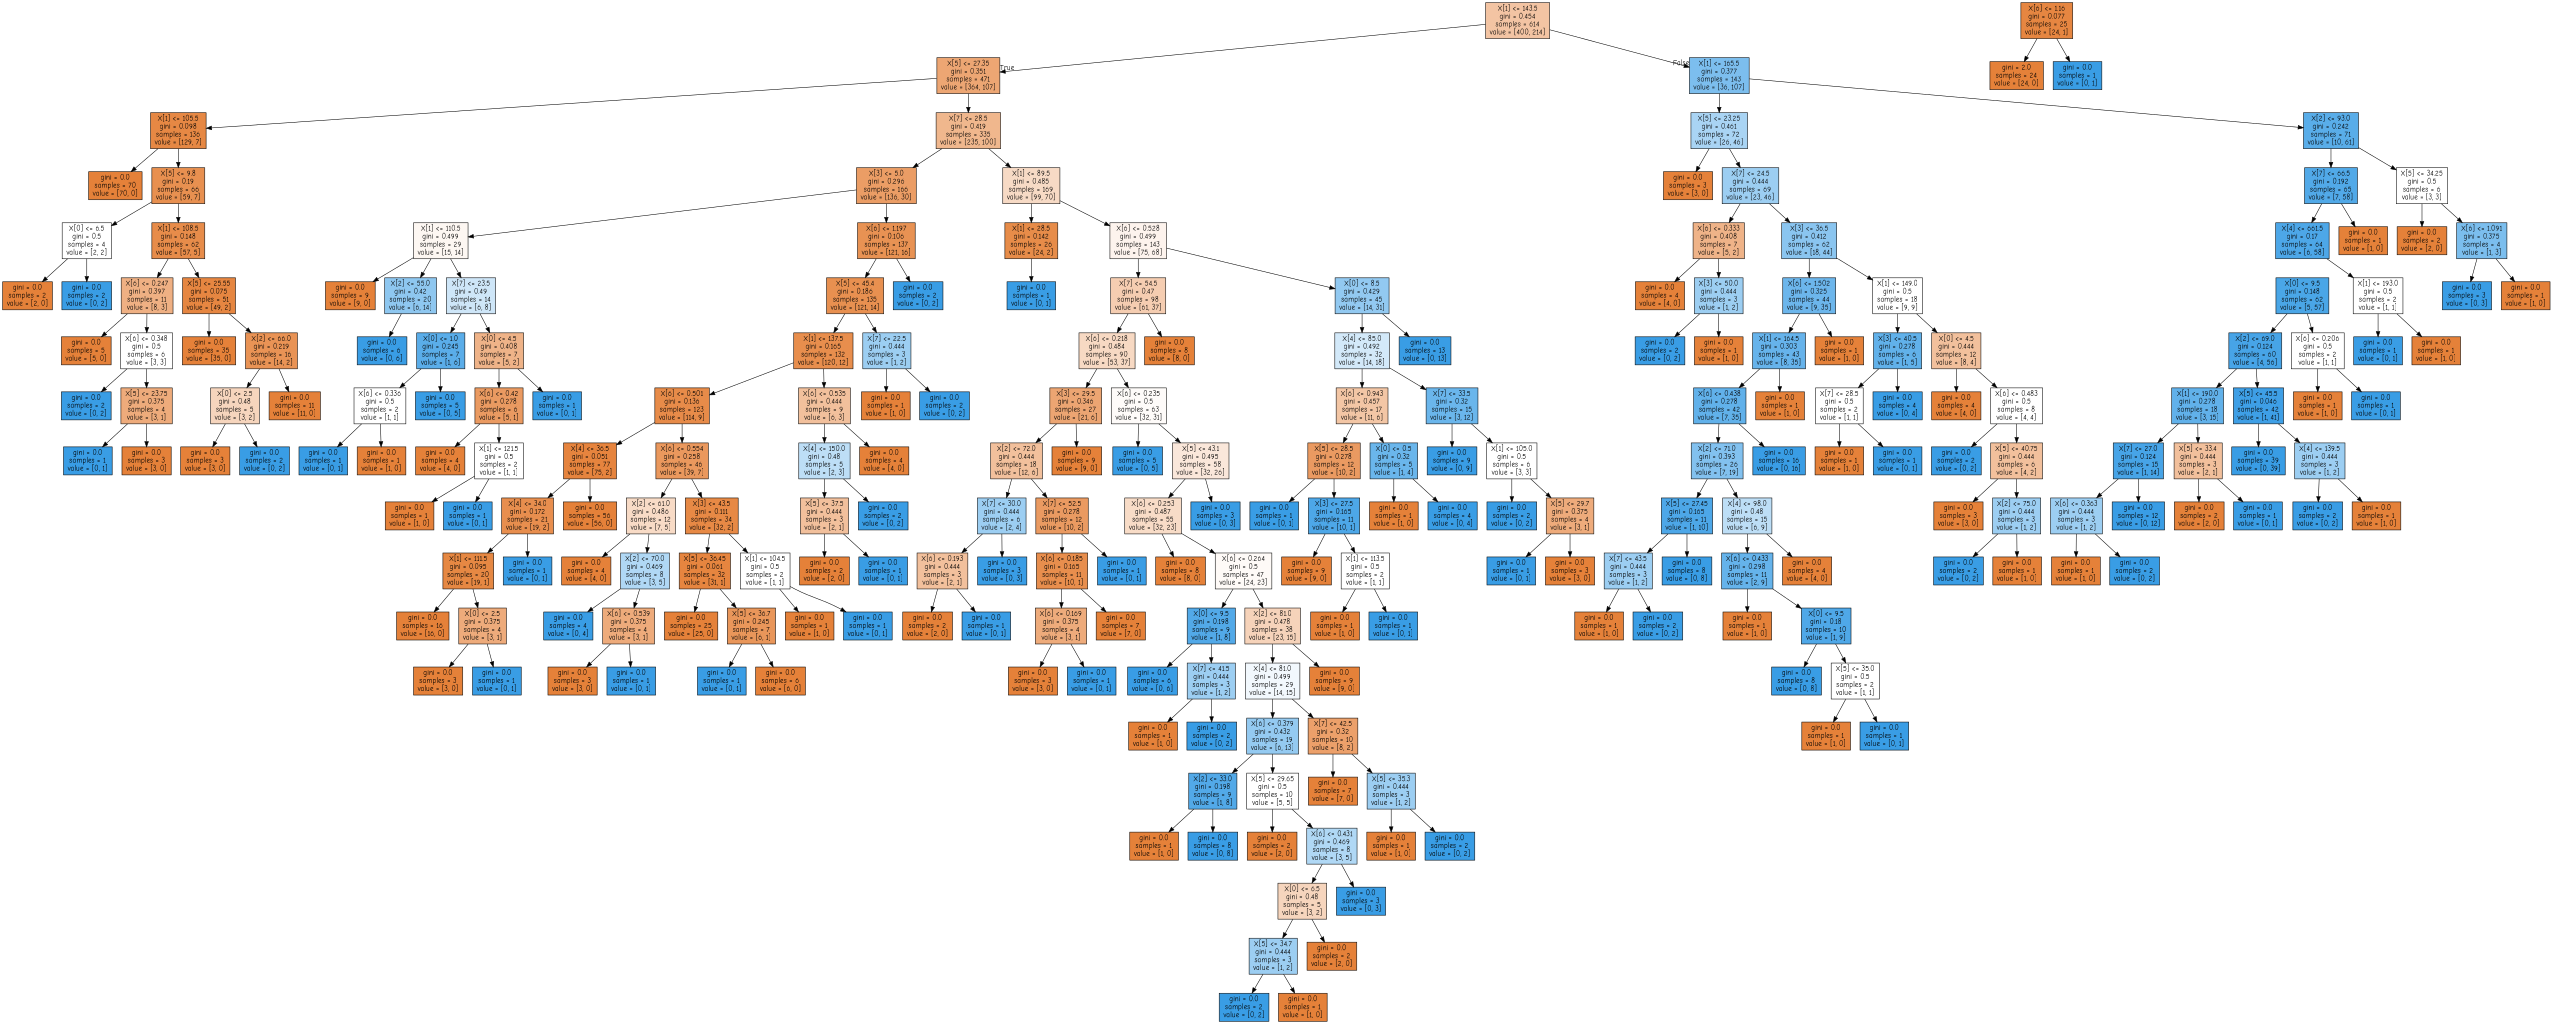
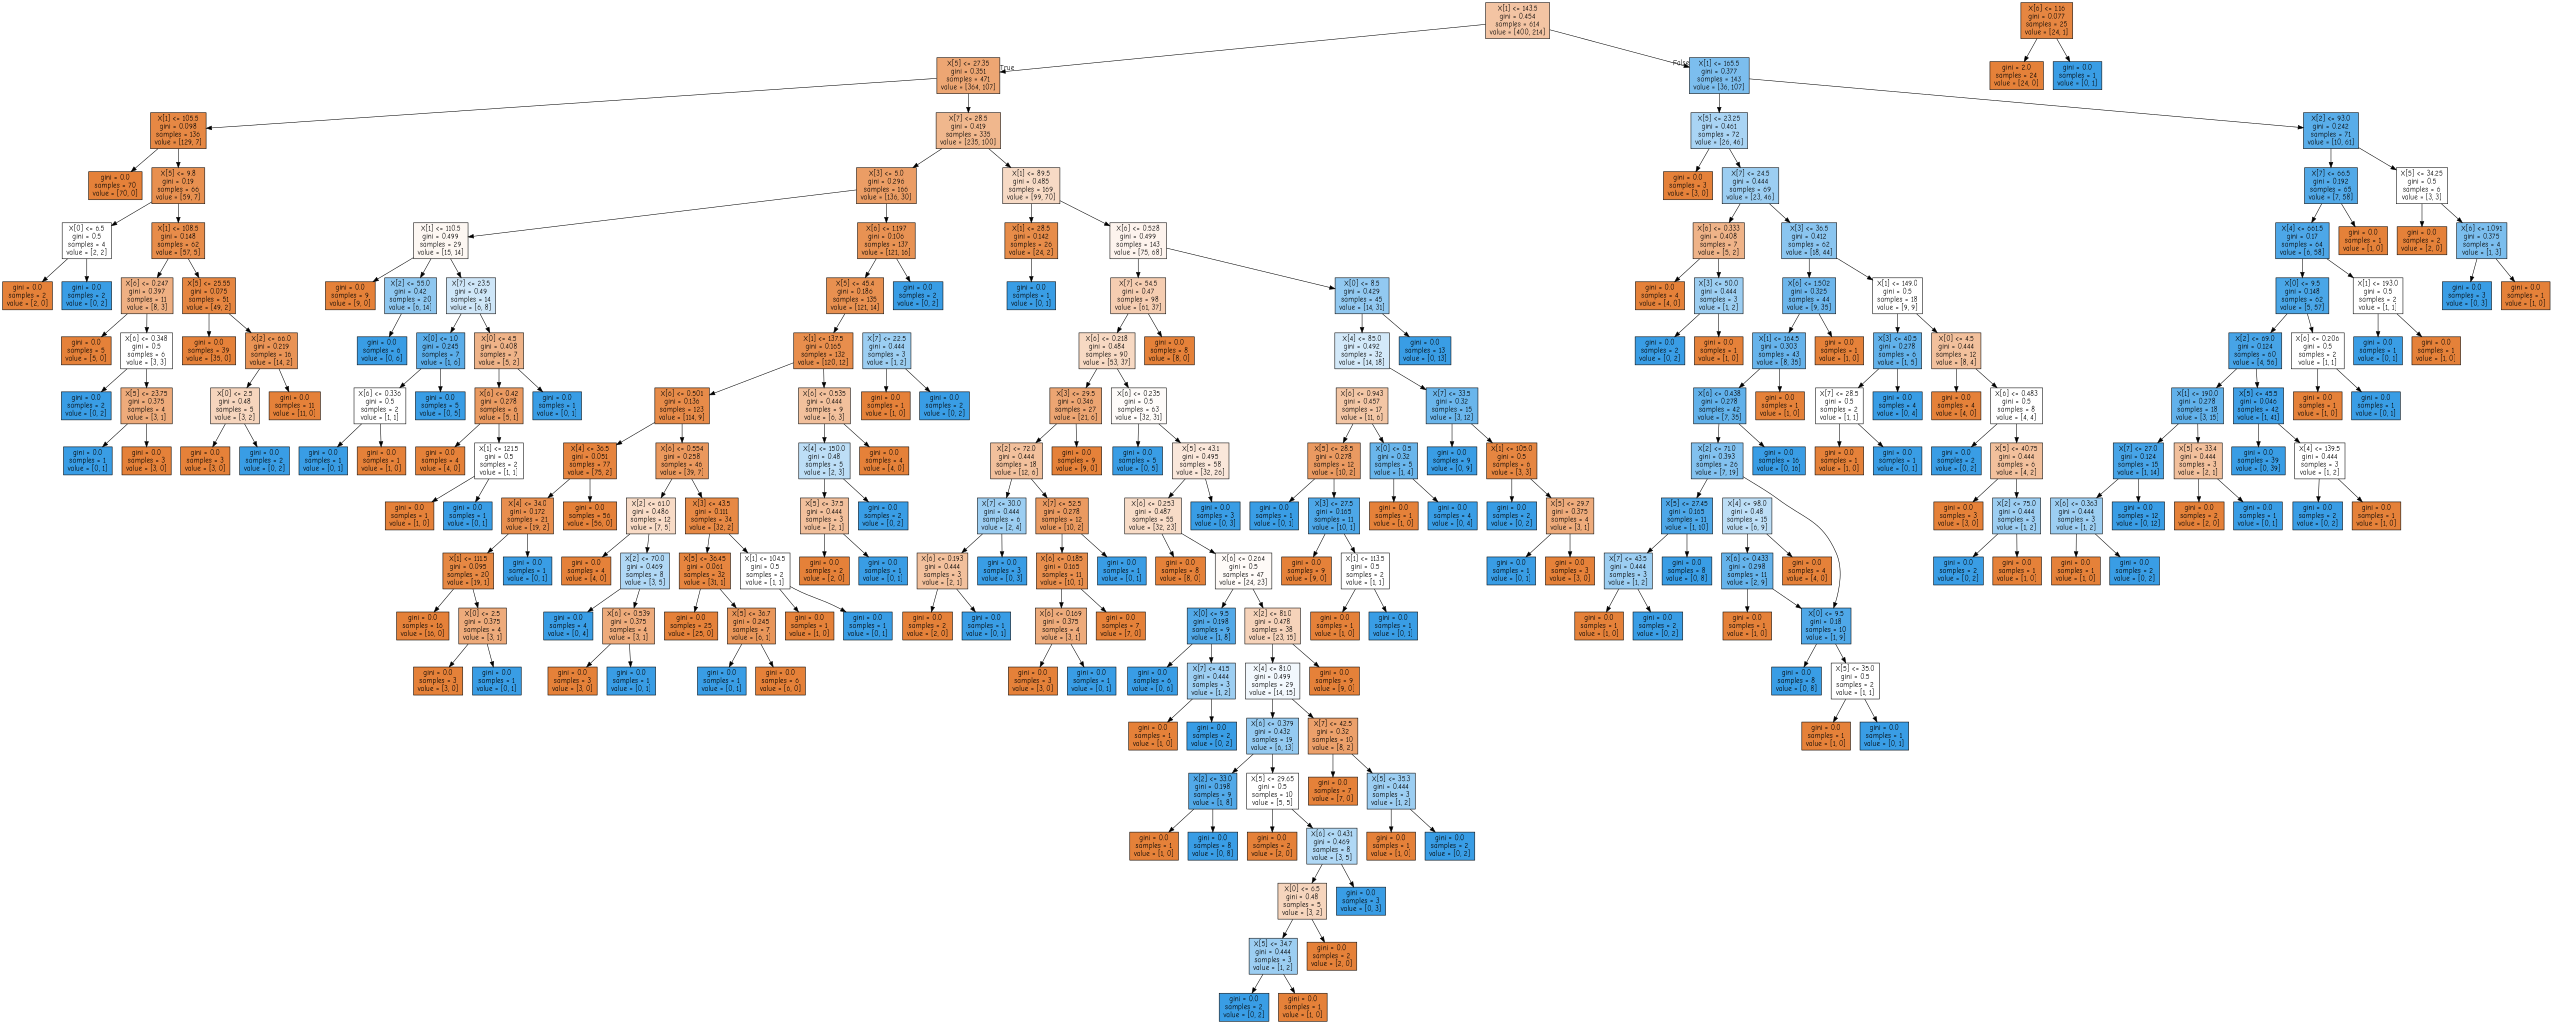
edge "X[4] <= 661.5 gini = 0.17 samples = 64 value = [6, 58]" -> "X[0] <= 9.5 gini = 0.148 samples = 62 value = [5, 57]": added
edge "X[5] <= 45.4 gini = 0.186 samples = 135 value = [121, 14]" -> "X[7] <= 22.5 gini = 0.444 samples = 3 value = [1, 2]": removed
node "gini = 0.0 samples = 35 value = [35, 0]": label "gini = 0.0 samples = 35 value = [35, 0]" -> "gini = 0.0 samples = 39 value = [35, 0]"
edge "X[4] <= 85.0 gini = 0.492 samples = 32 value = [14, 18]" -> "X[6] <= 0.943 gini = 0.457 samples = 17 value = [11, 6]": removed
node "X[1] <= 105.0 gini = 0.5 samples = 6 value = [3, 3]": fillcolor #ffffff -> #e68641
node "X[4] <= 139.5 gini = 0.444 samples = 3 value = [1, 2]": fillcolor #9ccef2 -> #ffffff
edge "X[2] <= 71.0 gini = 0.393 samples = 26 value = [7, 19]" -> "X[4] <= 98.0 gini = 0.48 samples = 15 value = [6, 9]": now "X[2] <= 71.0 gini = 0.393 samples = 26 value = [7, 19]" -> "X[0] <= 9.5 gini = 0.18 samples = 10 value = [1, 9]"
